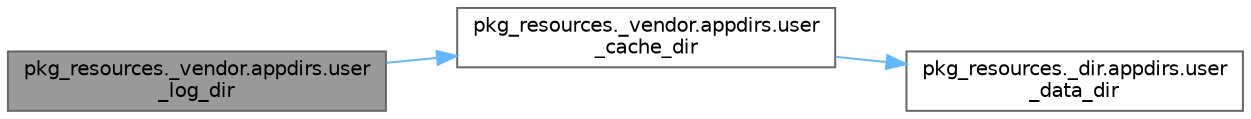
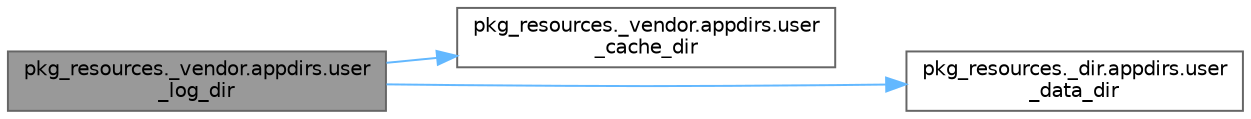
edge "pkg_resources._vendor.appdirs.user _cache_dir" -> "pkg_resources._dir.appdirs.user _data_dir": now "pkg_resources._vendor.appdirs.user _log_dir" -> "pkg_resources._dir.appdirs.user _data_dir"
